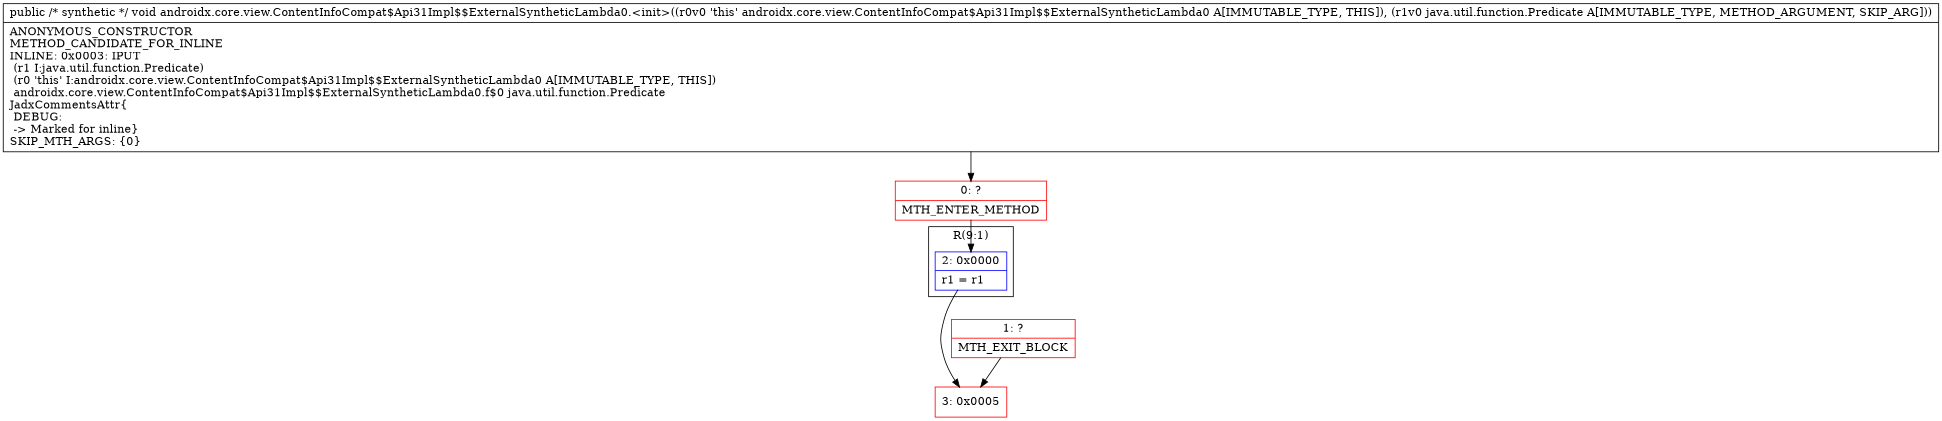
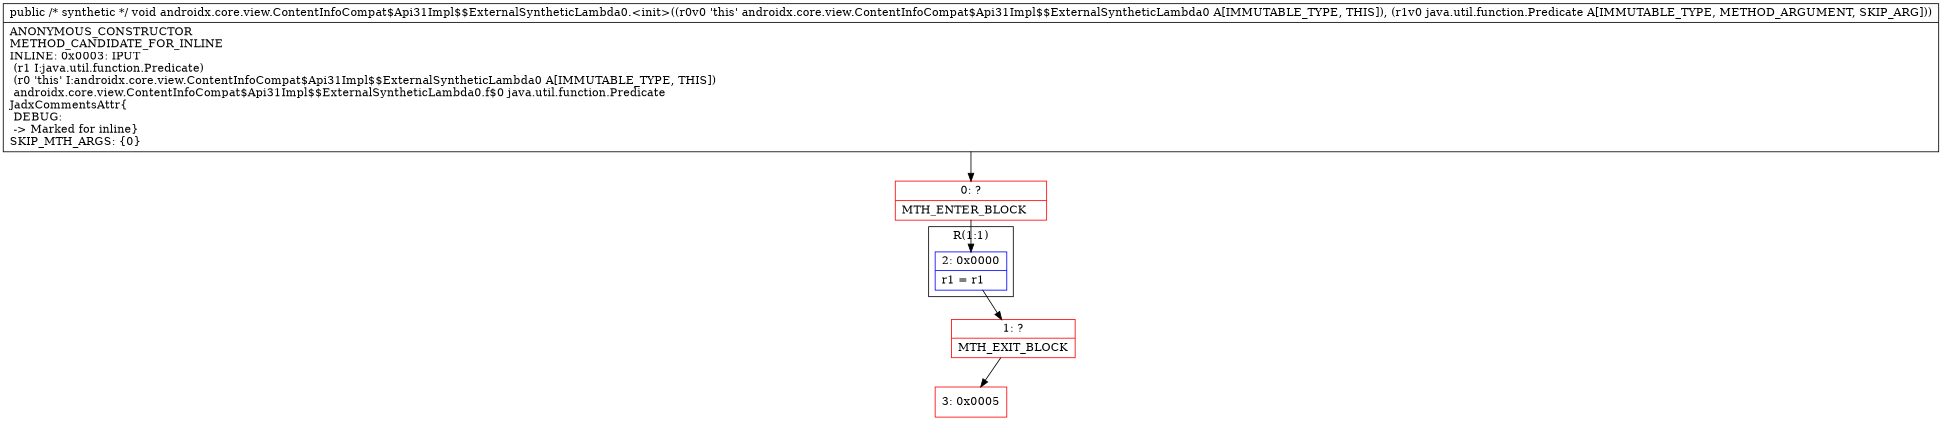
node "0: ?": text "MTH_ENTER_METHOD" -> "MTH_ENTER_BLOCK"
cluster "R(9:1)": label "R(9:1)" -> "R(1:1)"
edge "2: 0x0000" -> "3: 0x0005": now "2: 0x0000" -> "1: ?"
